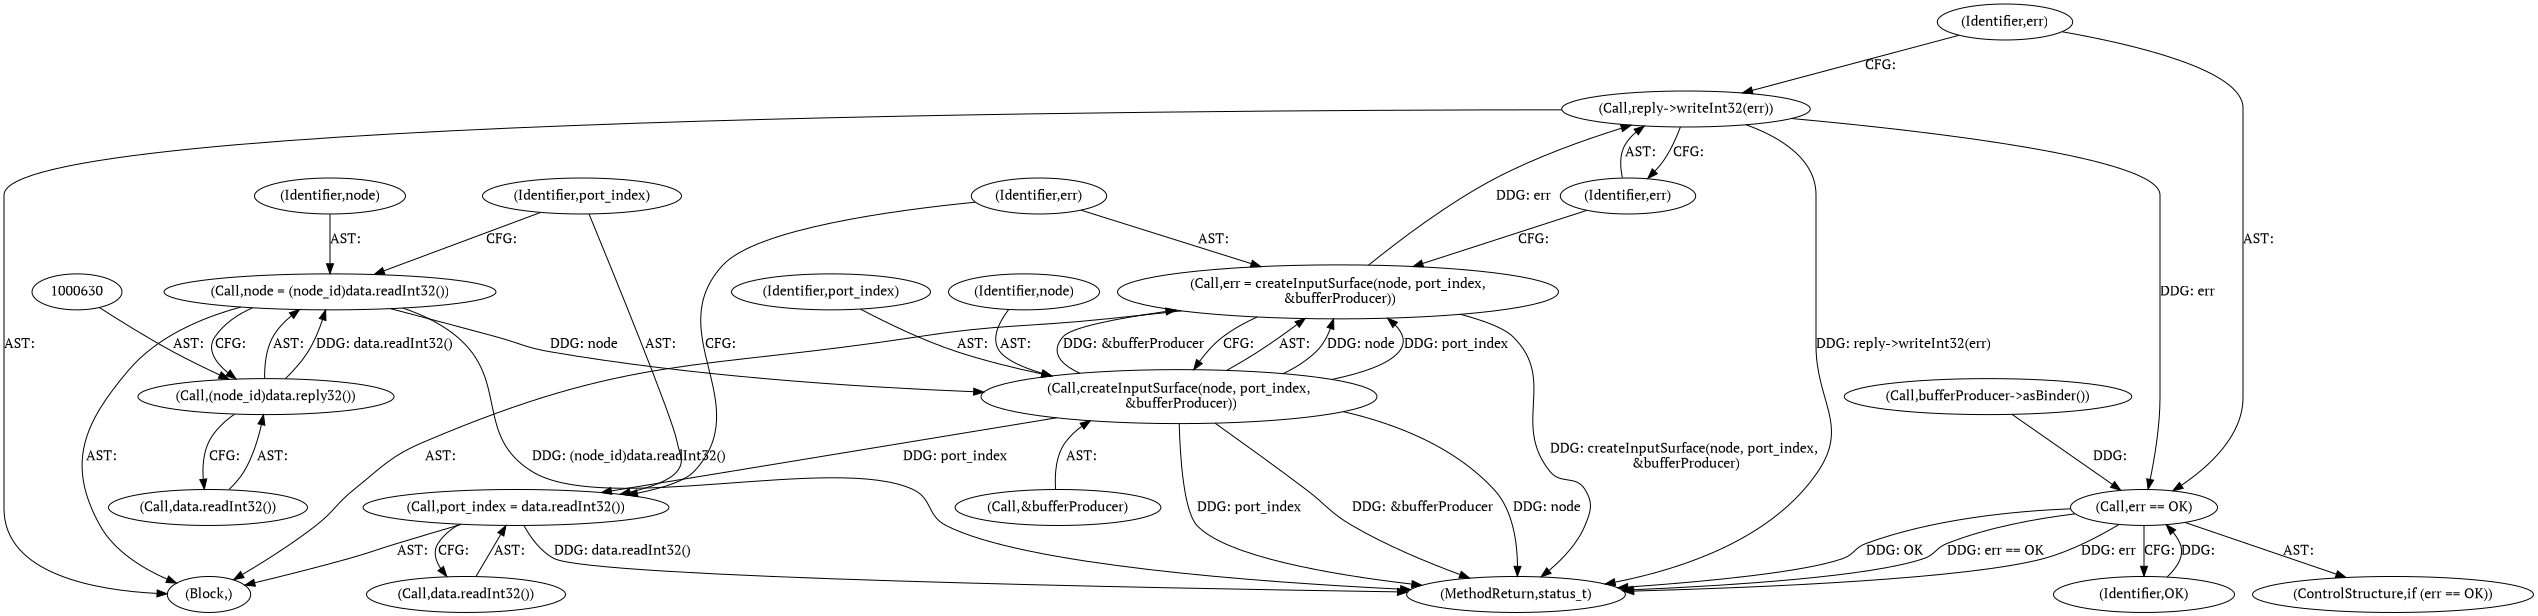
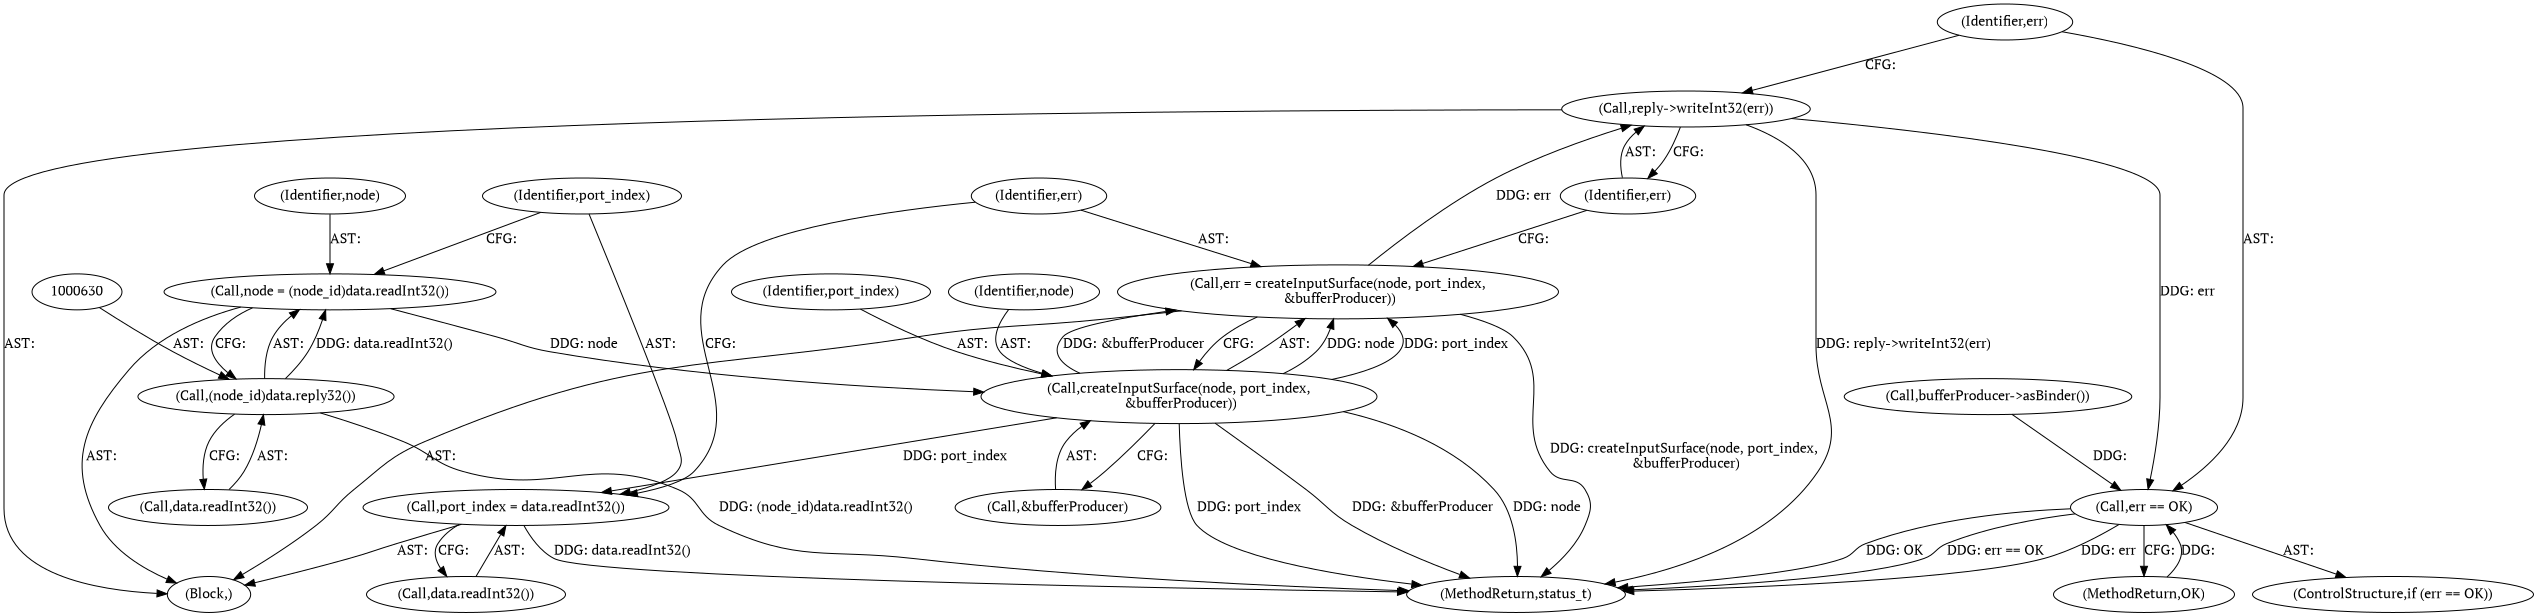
edge "(Call,createInputSurface(node, port_index, &bufferProducer))" -> "(Call,&bufferProducer)": added, label "CFG:"
edge "(Call,node = (node_id)data.readInt32())" -> "(MethodReturn,status_t)": now "(Call,(node_id)data.reply32())" -> "(MethodReturn,status_t)"
node "(Identifier,OK)": label "(Identifier,OK)" -> "(MethodReturn,OK)"
